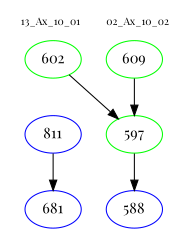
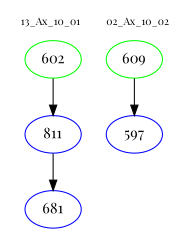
edge "602" -> "597": now "602" -> "811"
node "597": color green -> blue
node "588": removed
